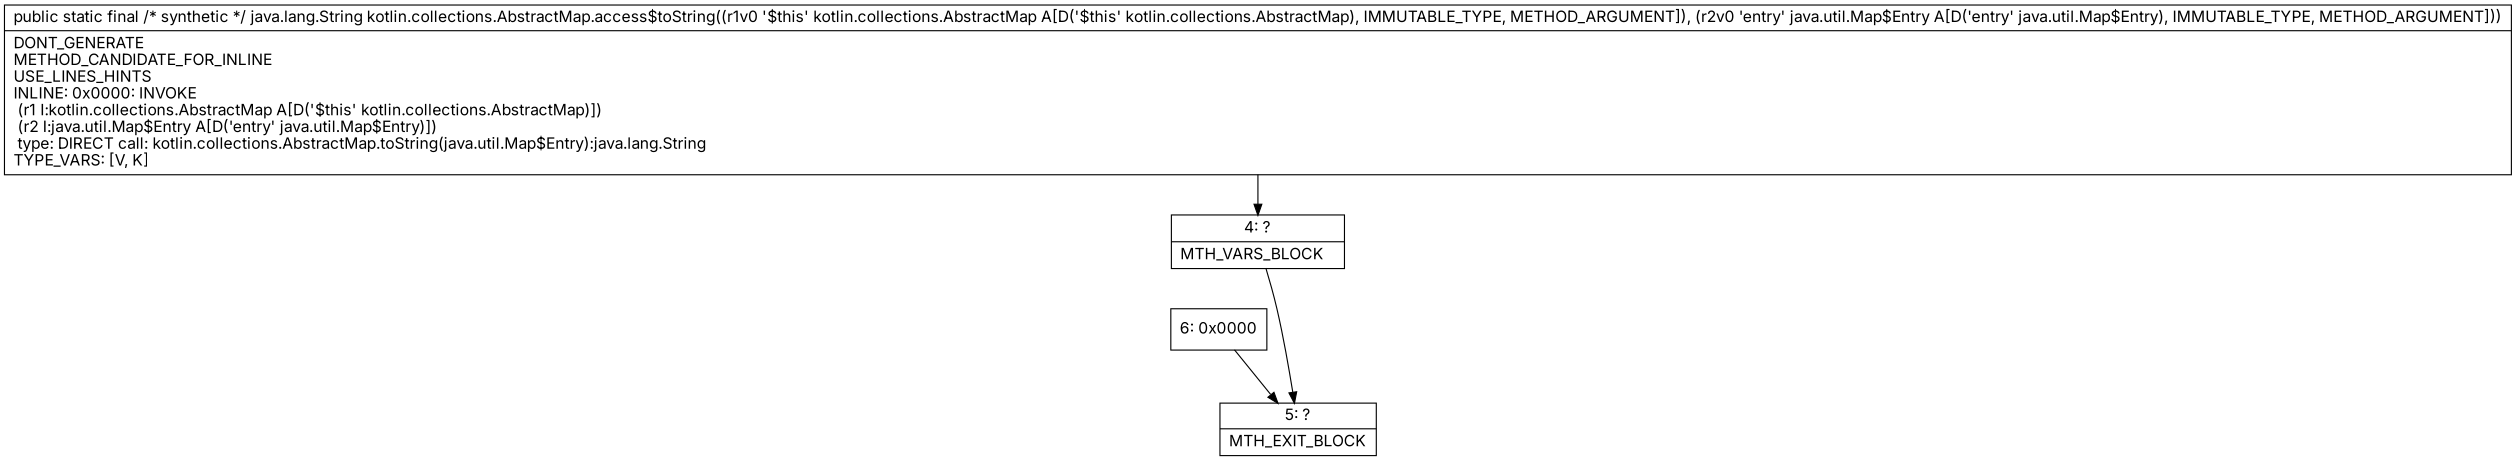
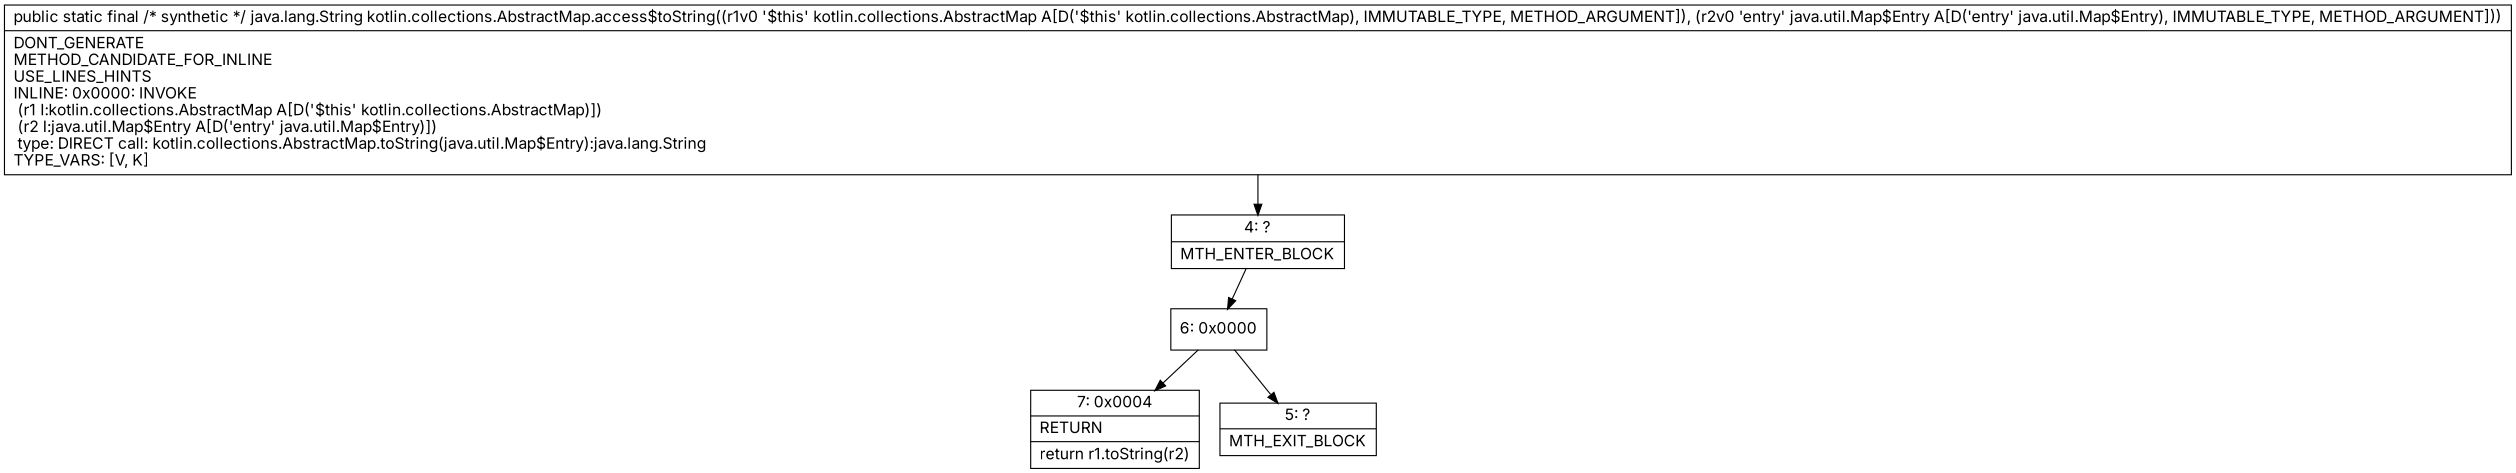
node "4: ?": text "MTH_VARS_BLOCK" -> "MTH_ENTER_BLOCK"
edge "4: ?" -> "5: ?": now "4: ?" -> "6: 0x0000"
node "7: 0x0004": added
